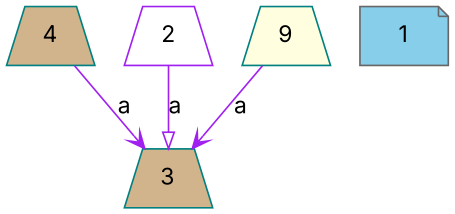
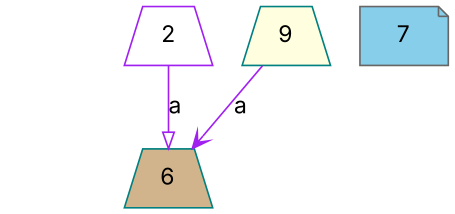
node "4": removed
node "1": label "1" -> "7"
node "3": label "3" -> "6"
